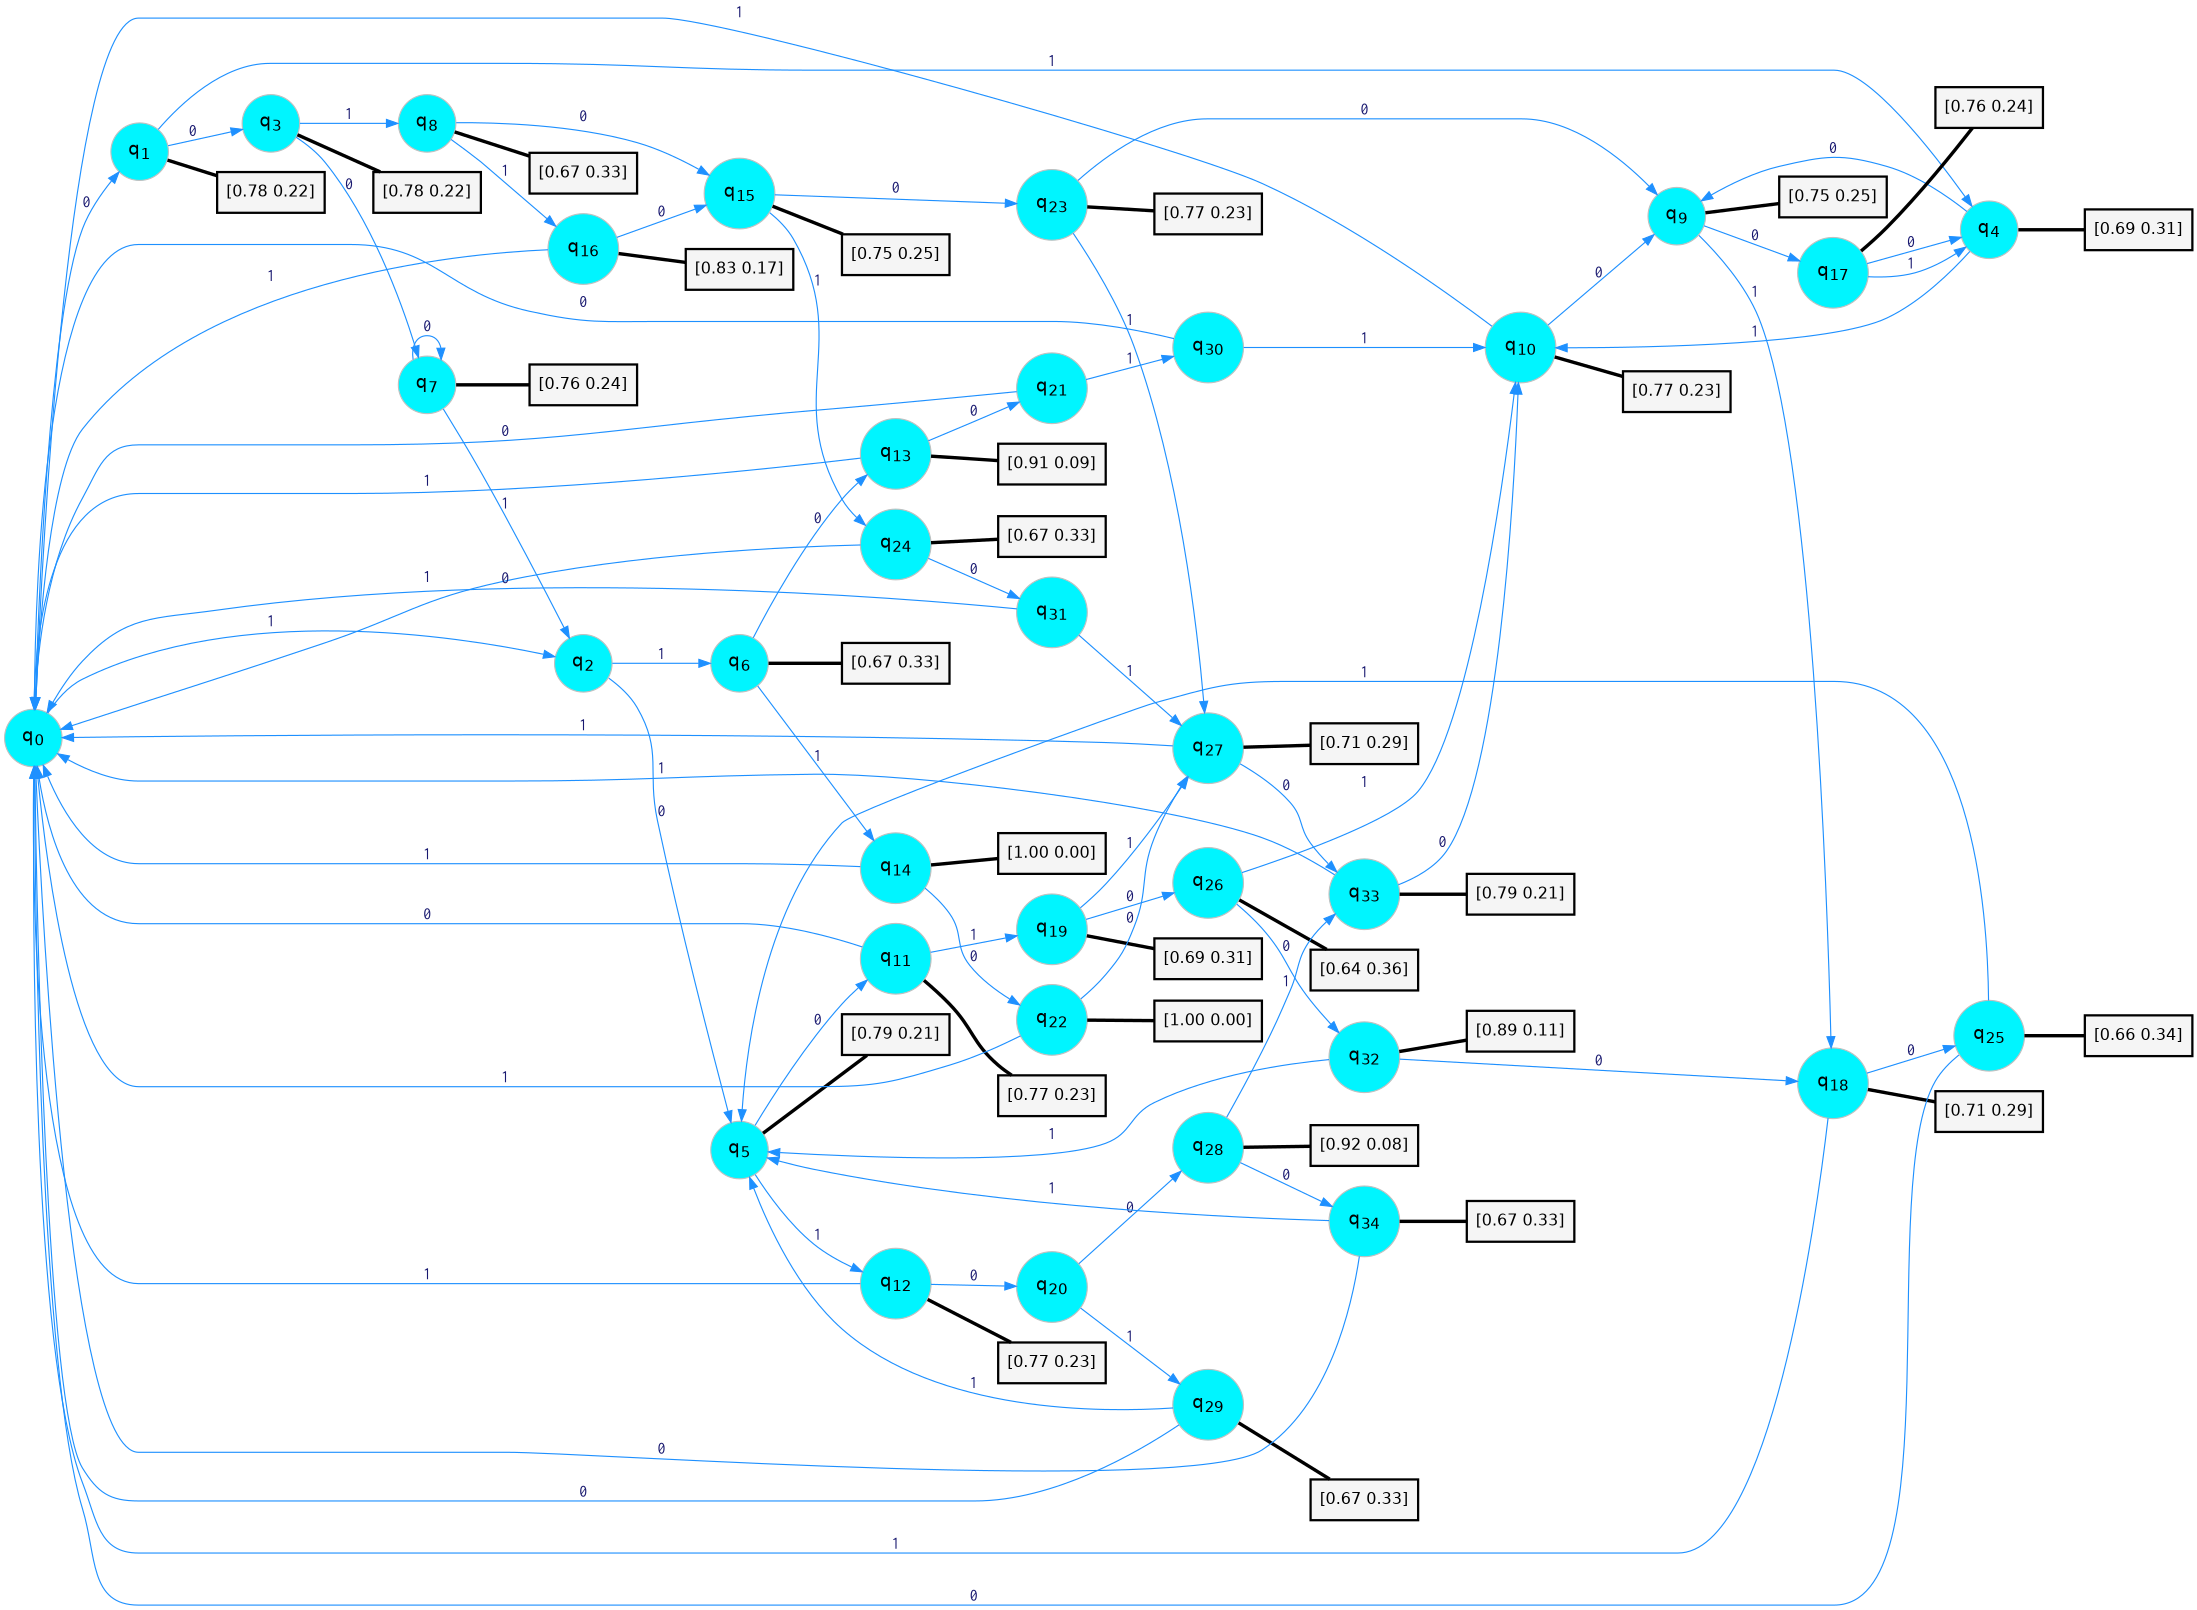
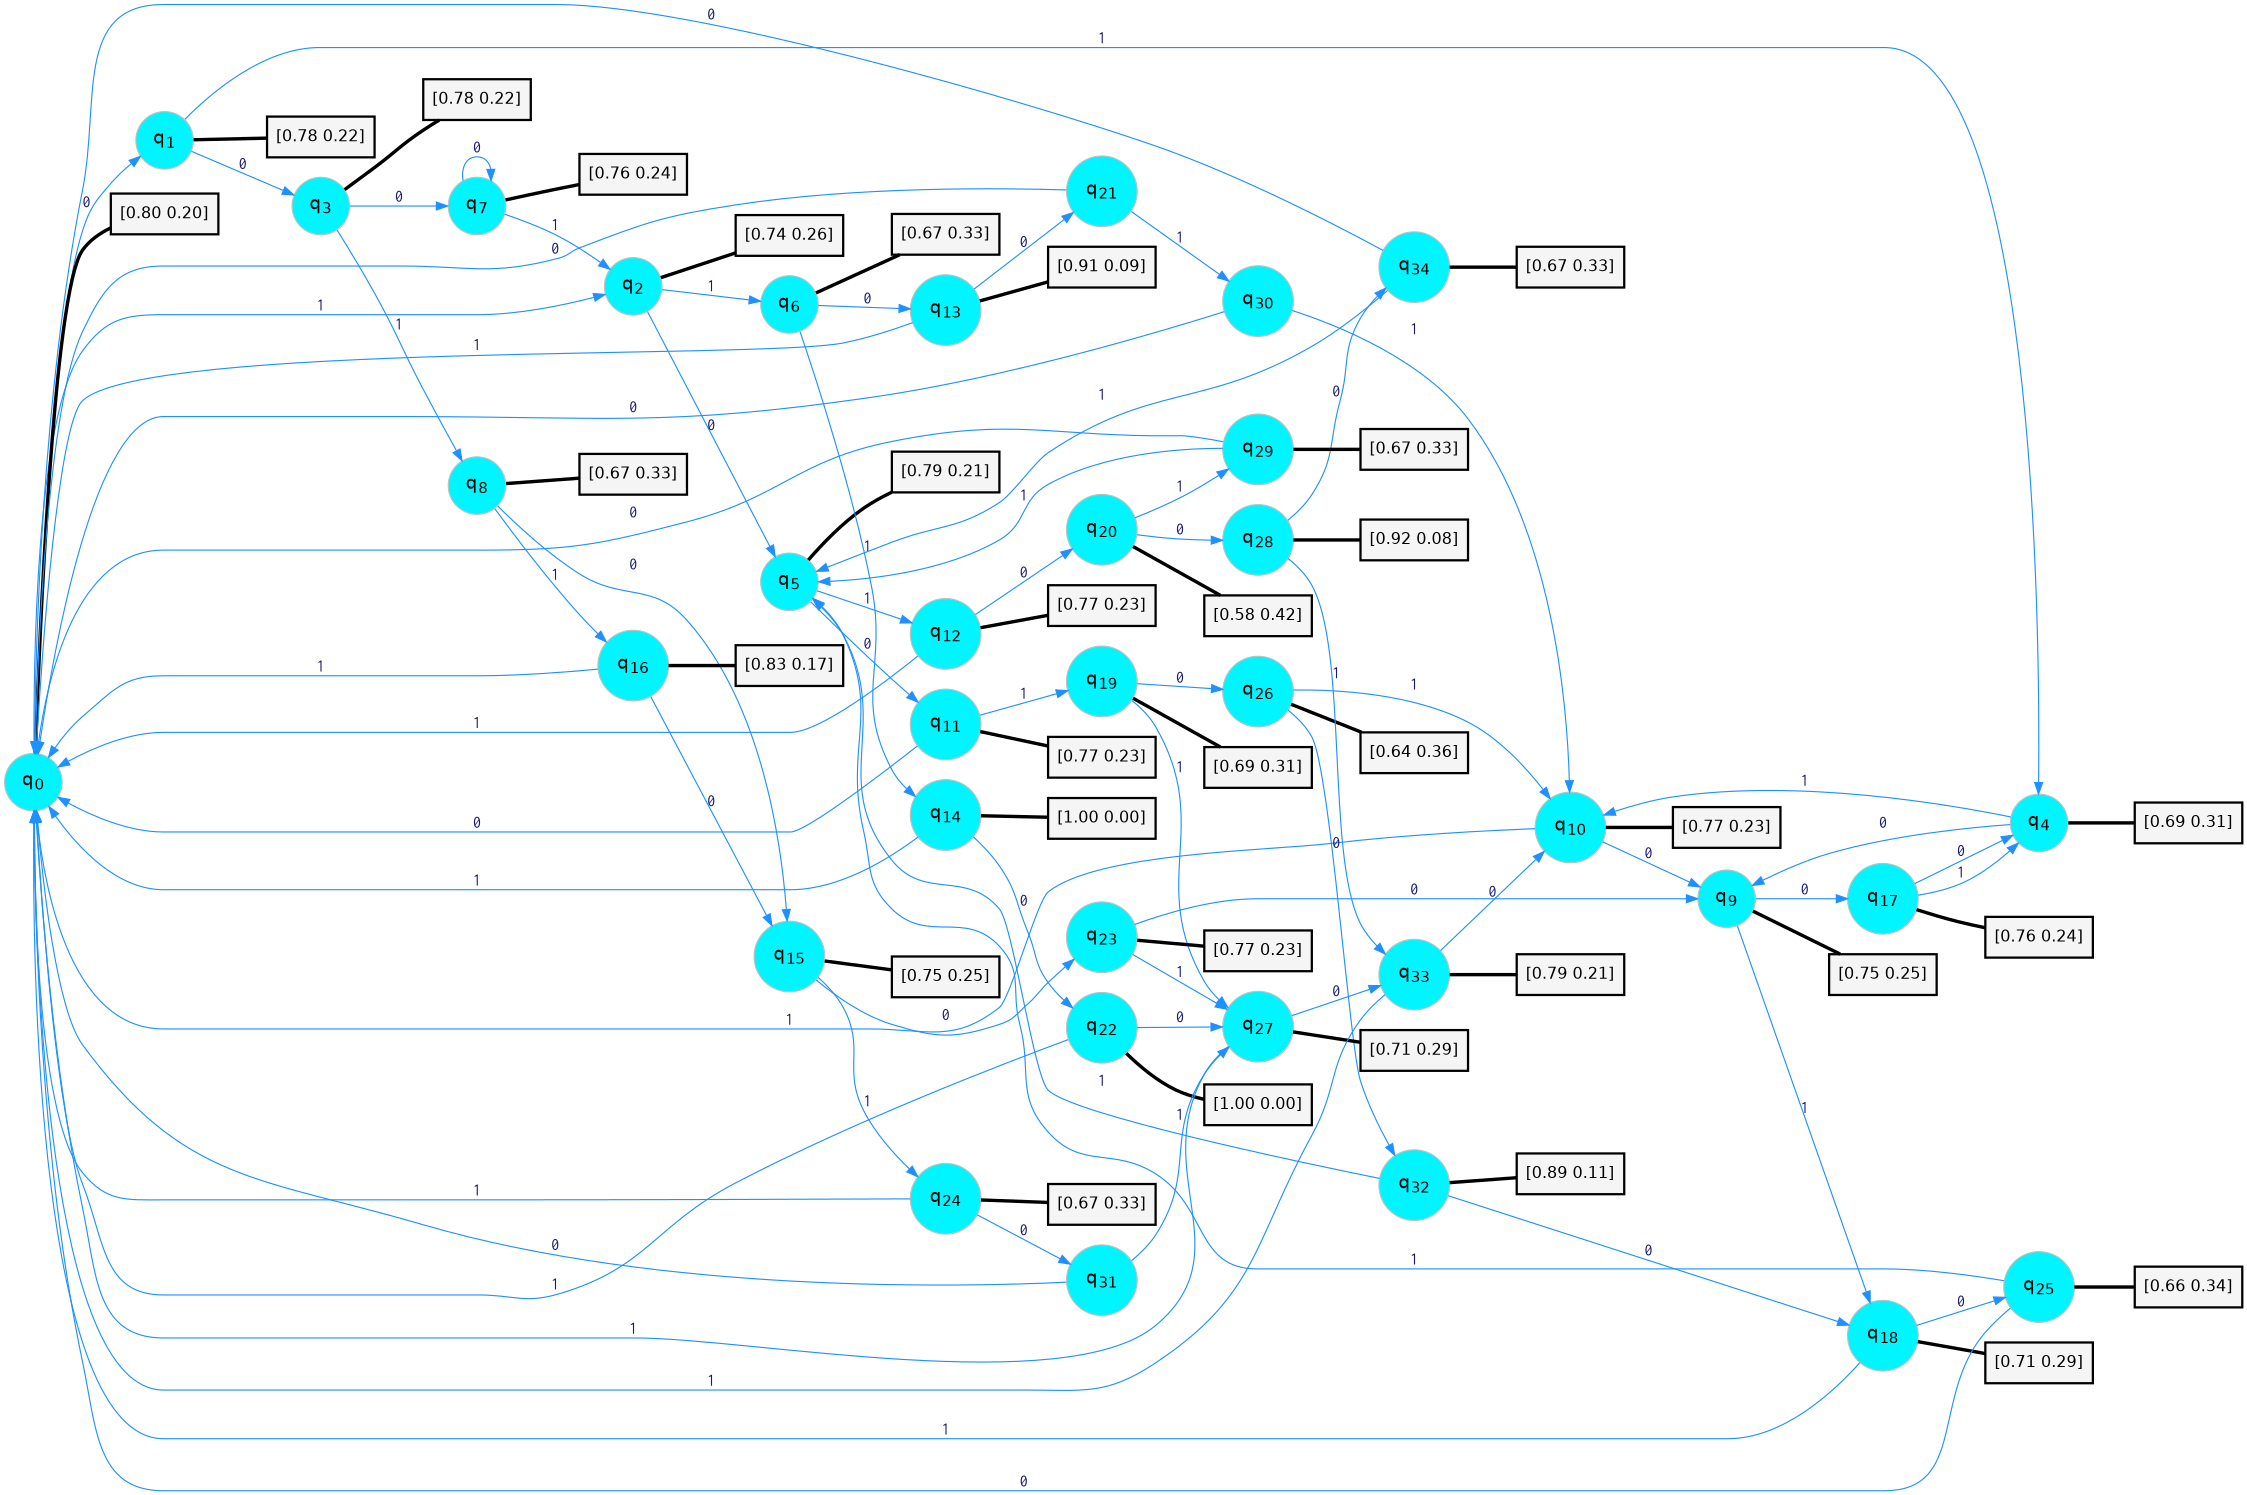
node "[0.80 0.20]": added
node "[0.74 0.26]": added
node "[0.58 0.42]": added
